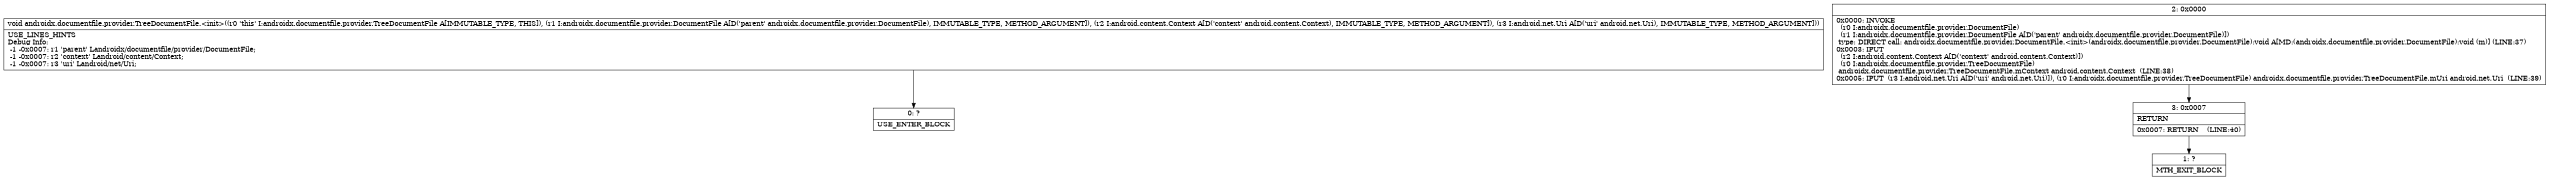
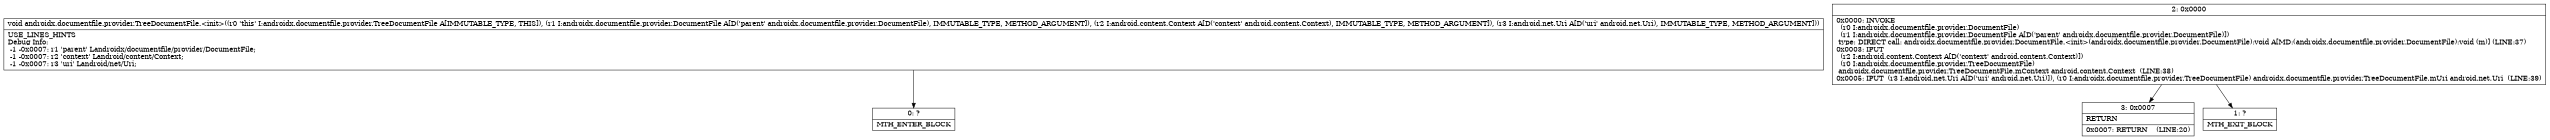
node "0: ?": text "USE_ENTER_BLOCK" -> "MTH_ENTER_BLOCK"
node "3: 0x0007": text "0x0007: RETURN    (LINE:40)" -> "0x0007: RETURN    (LINE:20)"
edge "3: 0x0007" -> "1: ?": now "2: 0x0000" -> "1: ?"
